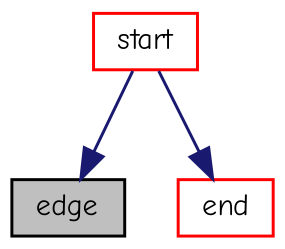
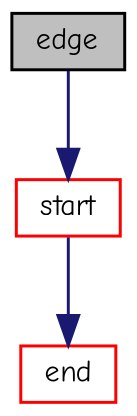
edge "start" -> "edge": reversed
